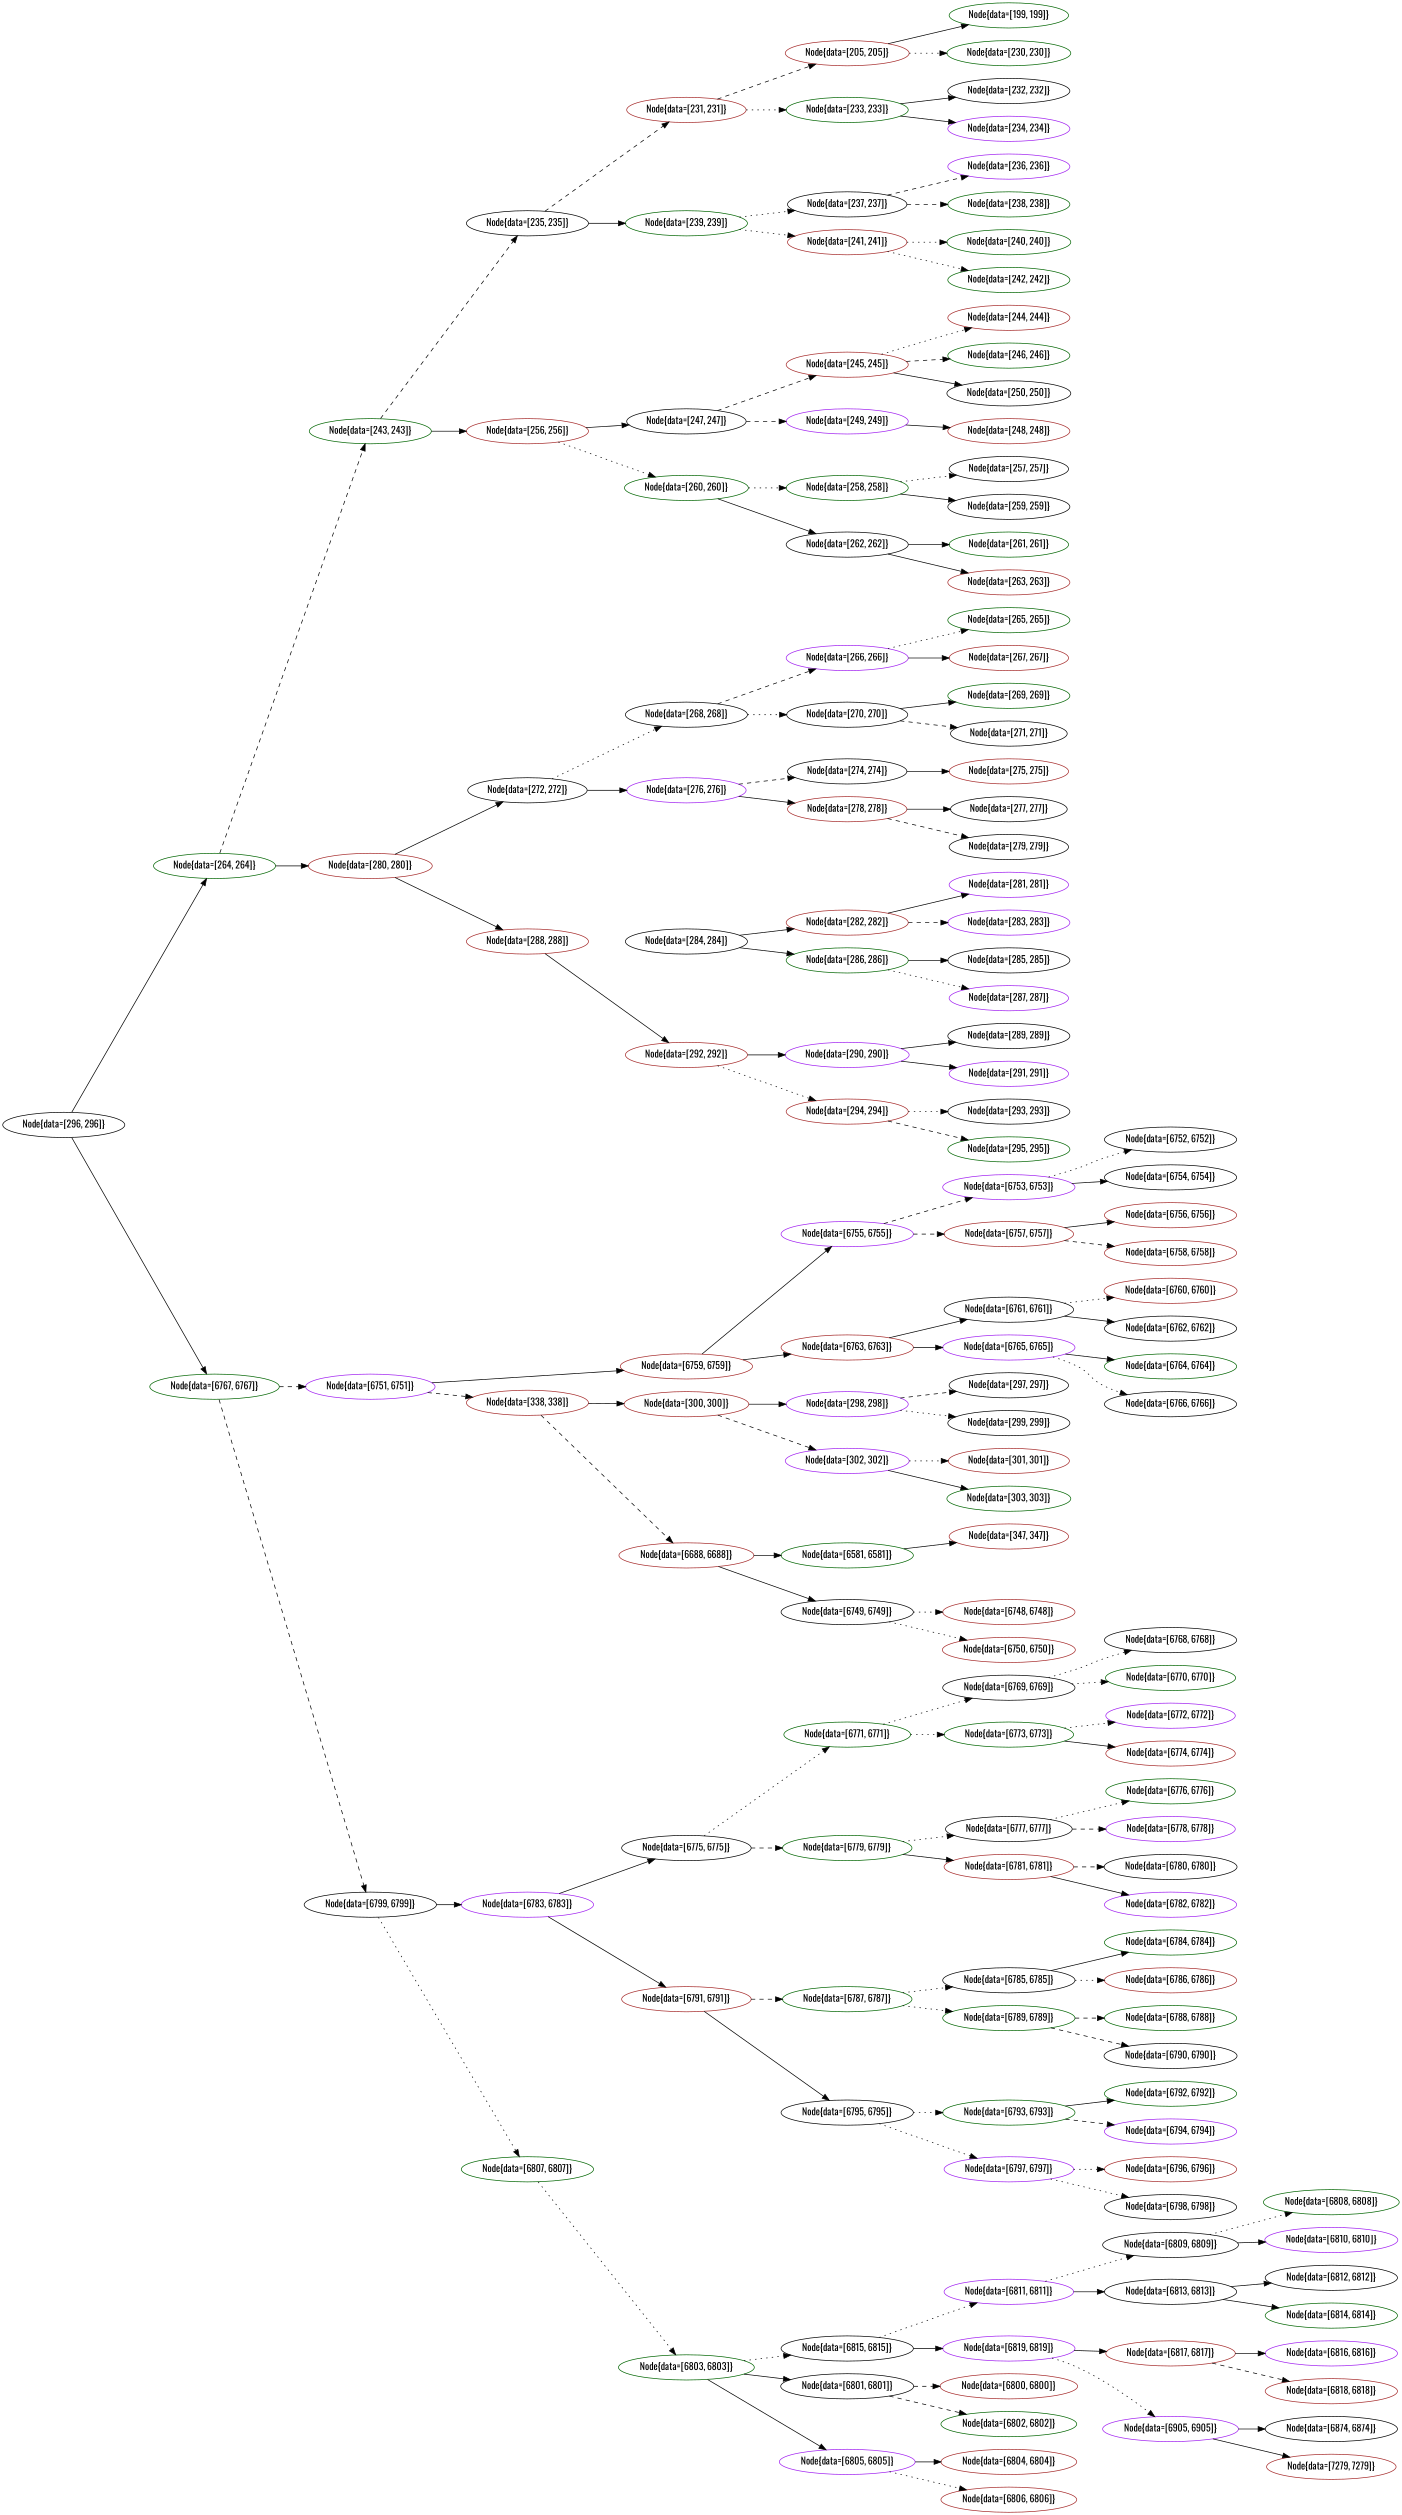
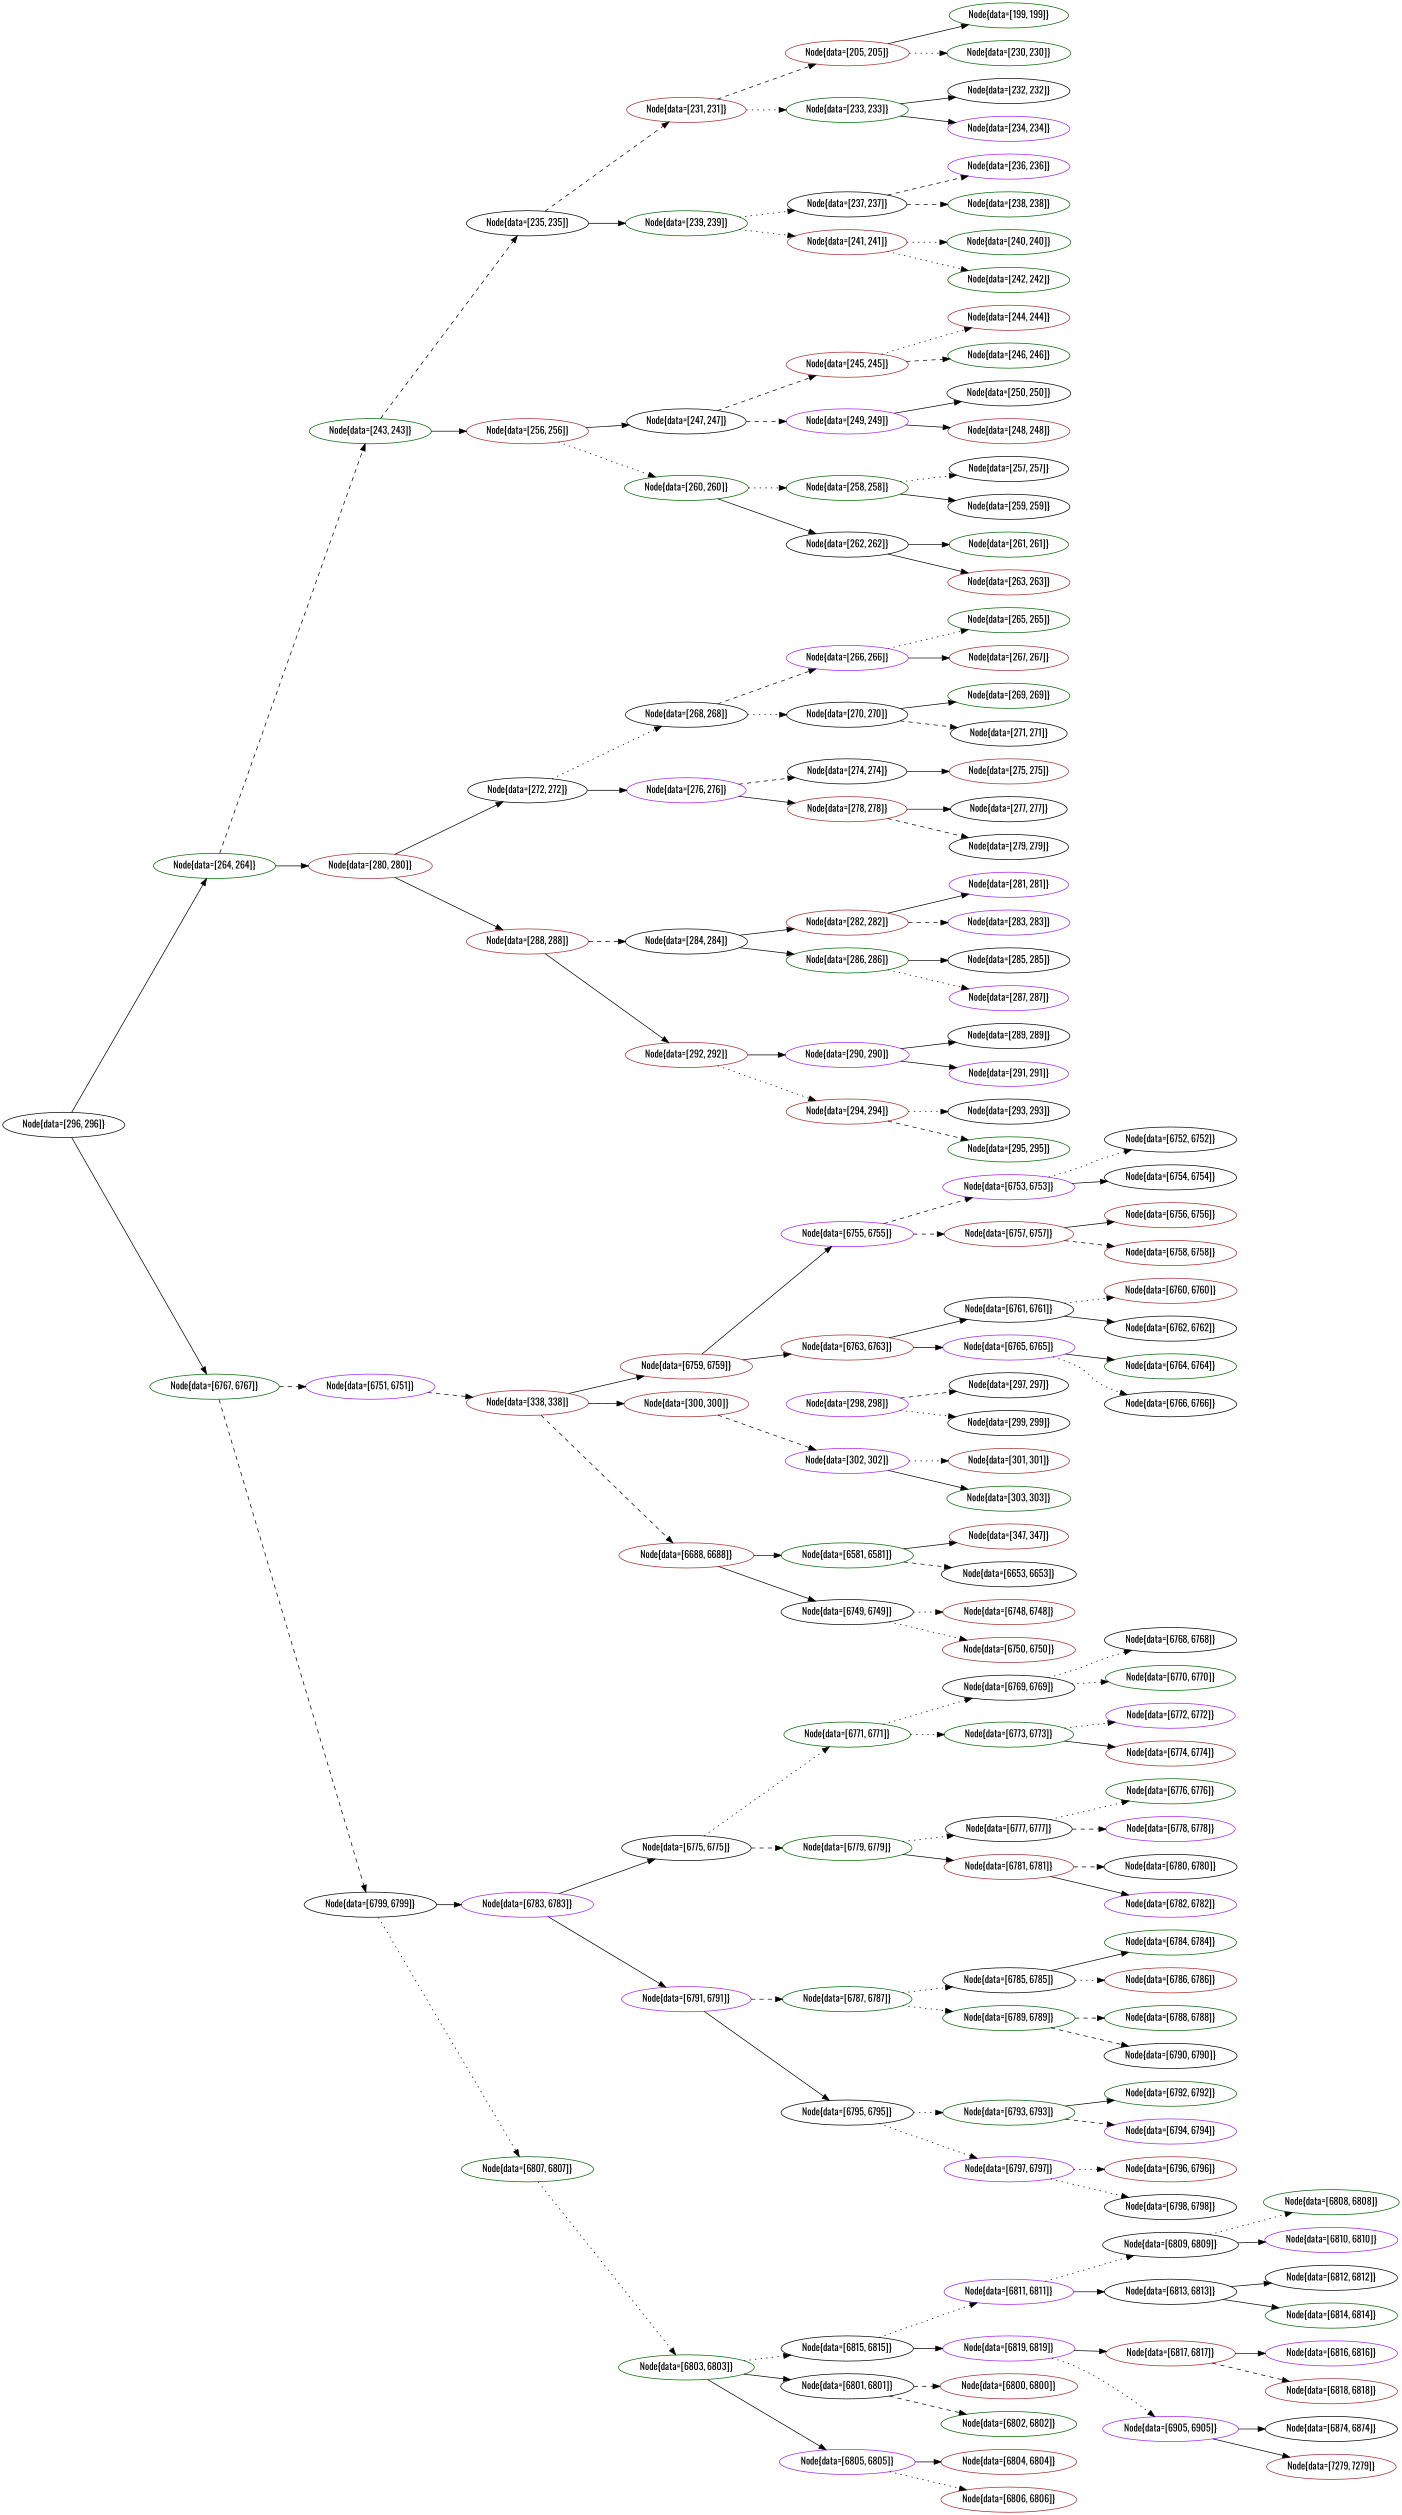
edge "Node{data=[245, 245]}" -> "Node{data=[250, 250]}": now "Node{data=[249, 249]}" -> "Node{data=[250, 250]}"
edge "Node{data=[288, 288]}" -> "Node{data=[284, 284]}": added
edge "Node{data=[6751, 6751]}" -> "Node{data=[6759, 6759]}": now "Node{data=[338, 338]}" -> "Node{data=[6759, 6759]}"
edge "Node{data=[300, 300]}" -> "Node{data=[298, 298]}": removed
node "Node{data=[6653, 6653]}": added
node "Node{data=[6791, 6791]}": color brown -> purple
